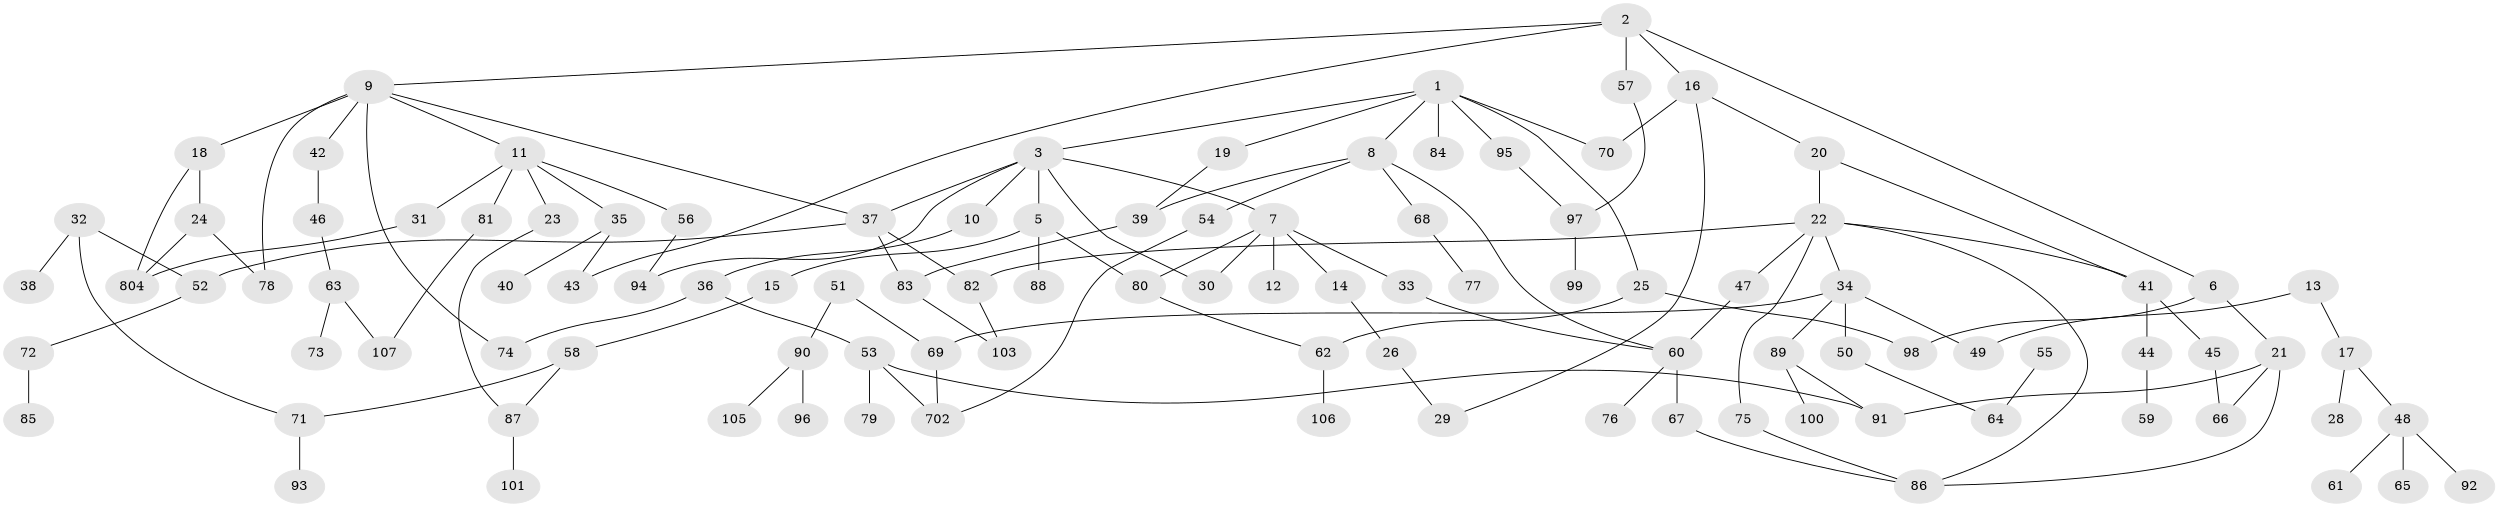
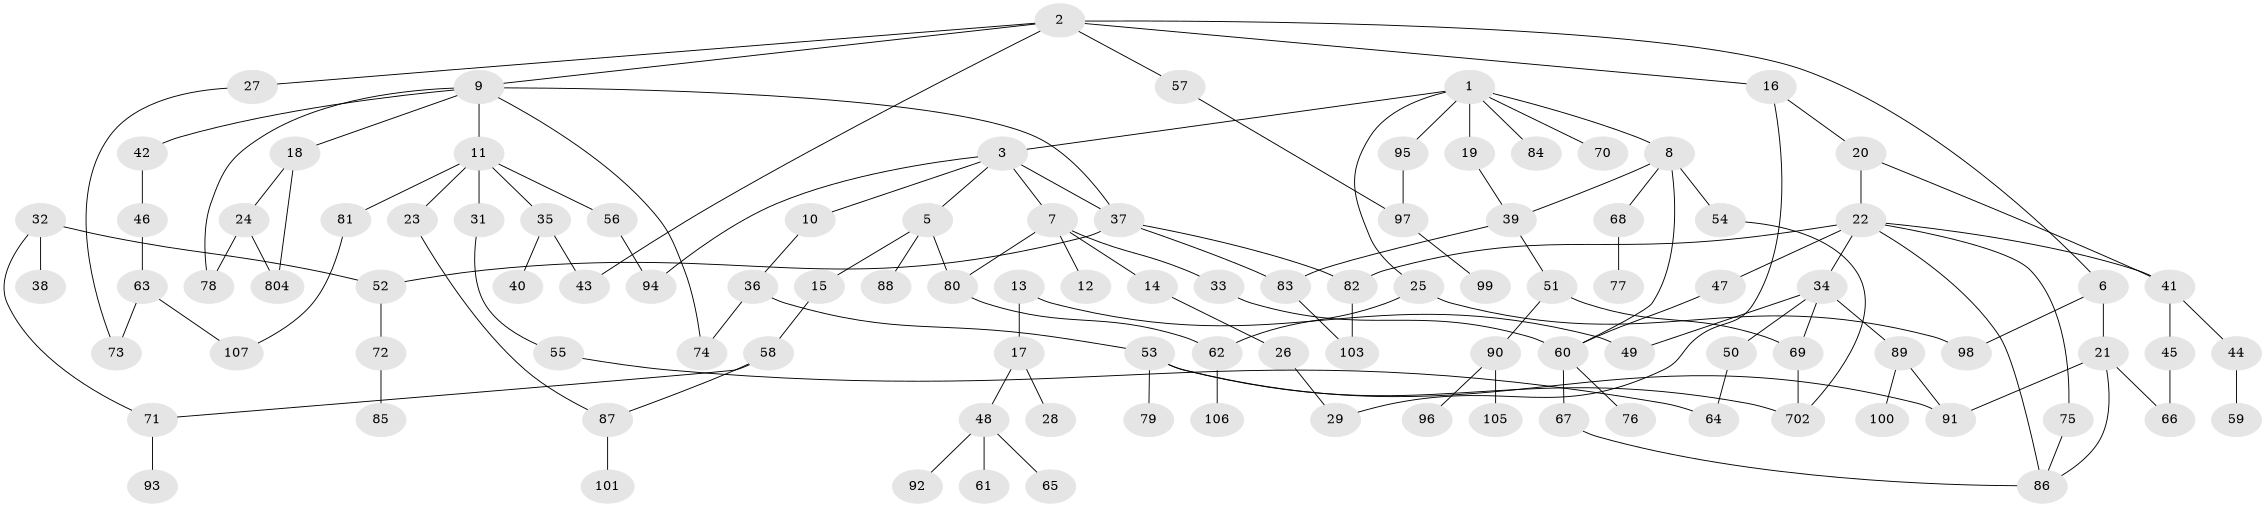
node "27": added
edge "16" -- "70": removed
edge "31" -- "804": now "31" -- "55"
edge "39" -- "51": added
node "30": removed
